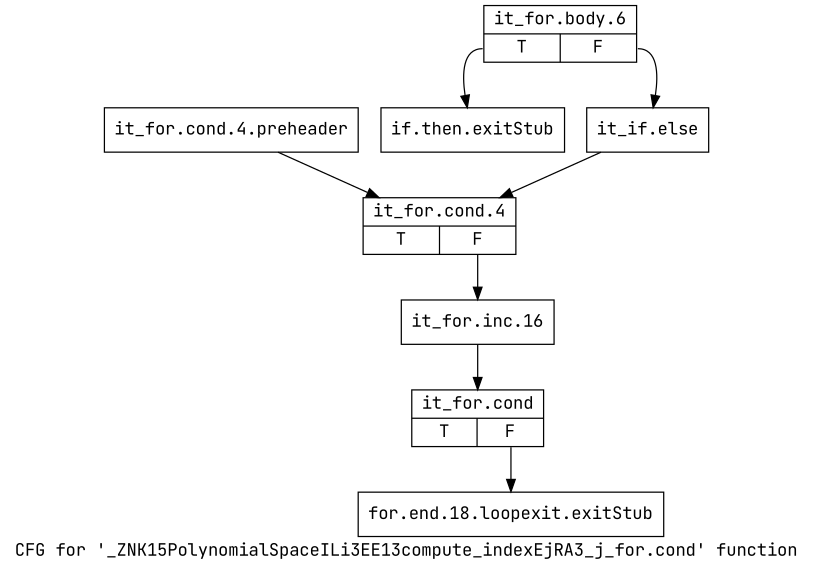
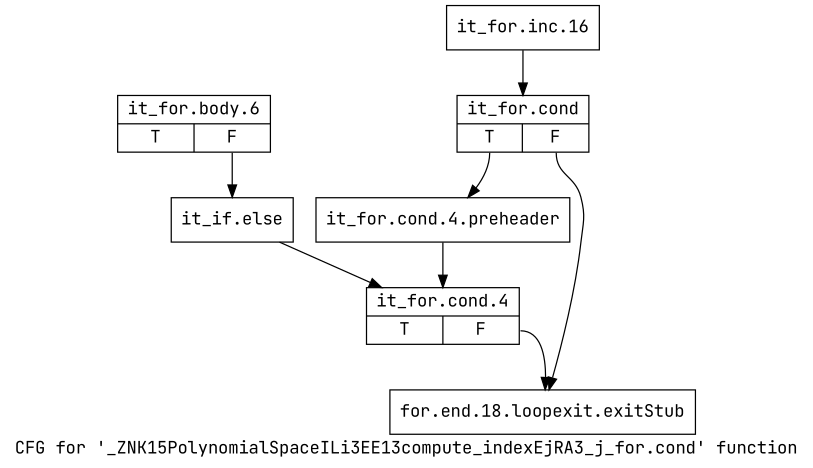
node "if.then.exitStub": removed
edge "it_for.cond" -> "it_for.cond.4.preheader": added
edge "it_for.cond.4" -> "it_for.inc.16": now "it_for.cond.4" -> "for.end.18.loopexit.exitStub"
